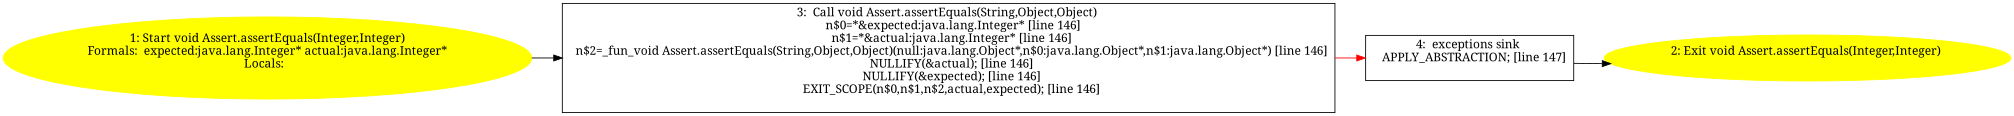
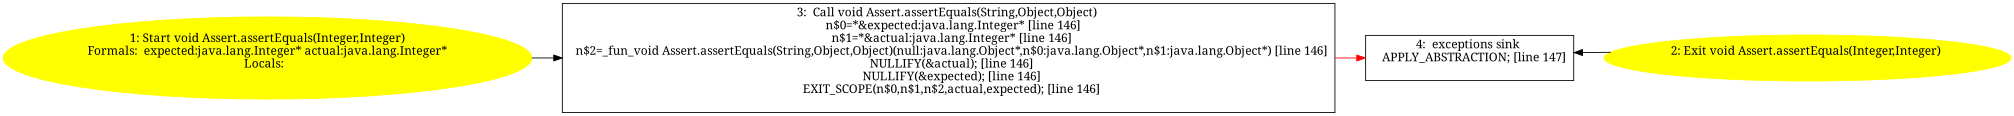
edge "4:  exceptions sink APPLY_ABSTRACTION; [line 147]" -> "2: Exit void Assert.assertEquals(Integer,Integer)": reversed
